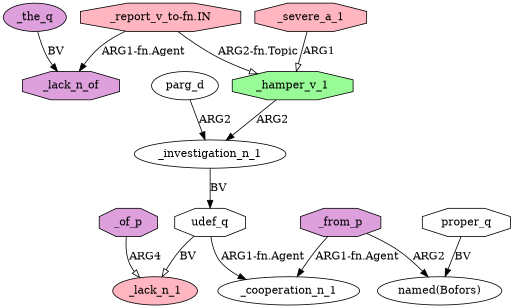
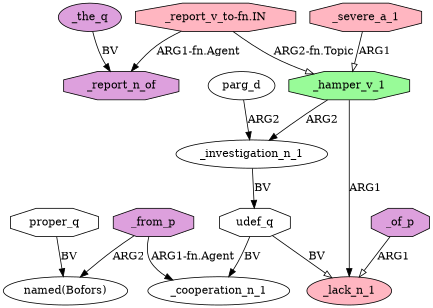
node "_lack_n_of": label "_lack_n_of" -> "_report_n_of"
edge "_hamper_v_1" -> "_lack_n_1": added, label "ARG1"
edge "_of_p" -> "_lack_n_1": label "ARG4" -> "ARG1"
edge "udef_q" -> "_cooperation_n_1": label "ARG1-fn.Agent" -> "BV"
